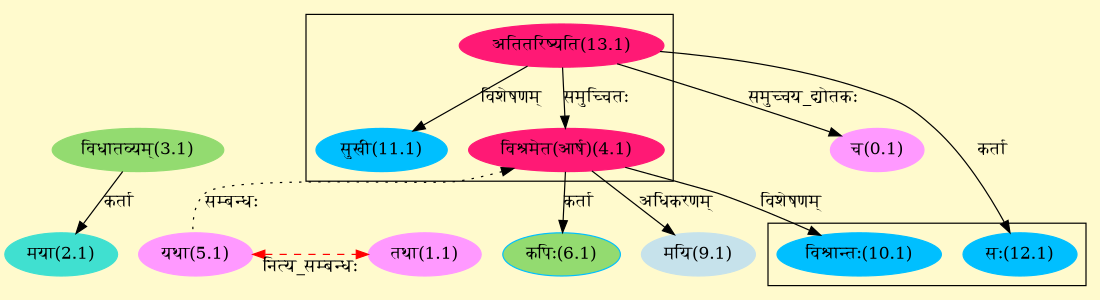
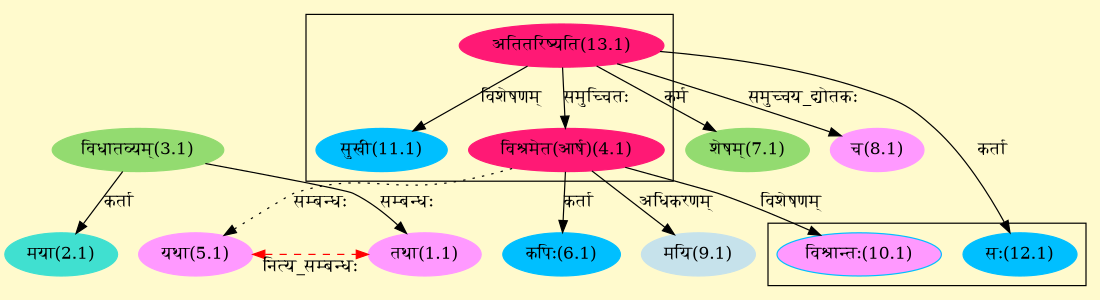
node "शेषम्(7.1)": added
node "च(0.1)": label "च(0.1)" -> "च(8.1)"
edge "विधातव्यम्(3.1)" -> "तथा(1.1)": added, label "सम्बन्धः"
edge "यथा(5.1)" -> "विश्रमेत(आर्ष)(4.1)": reversed
node "कपिः(6.1)": fillcolor #93db70 -> #00bfff
node "विश्रान्तः(10.1)": fillcolor #00bfff -> #ff99ff
